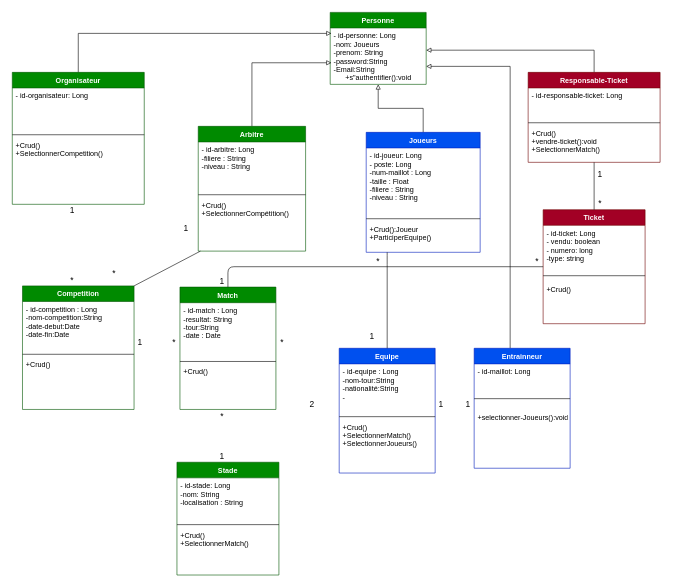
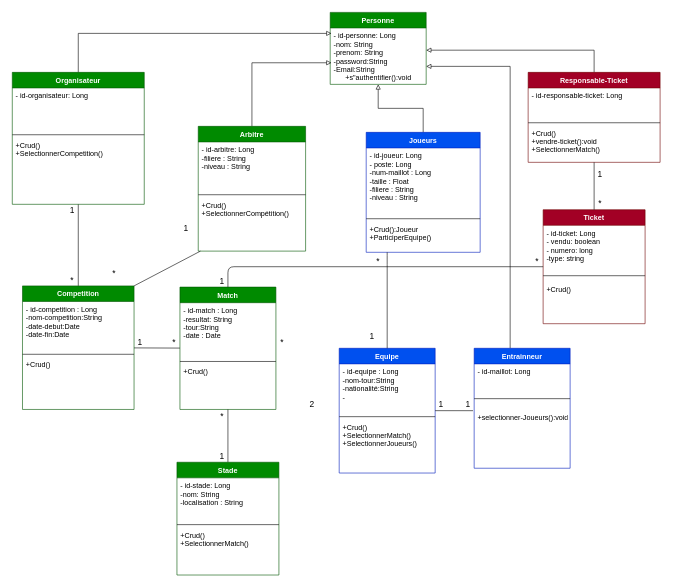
node "- id-personne: Long -nom: Joueurs -prenom: String -password:String -Email:String": label "- id-personne: Long -nom: Joueurs -prenom: String -password:String -Email:String" -> "- id-personne: Long -nom: String -prenom: String -password:String -Email:String"
edge "Organisateur" -- "Competition": added
edge "Competition" -- "Match": added
edge "Equipe" -- "+selectionner-Joueurs():void": added
edge "Match" -- "Stade": added
